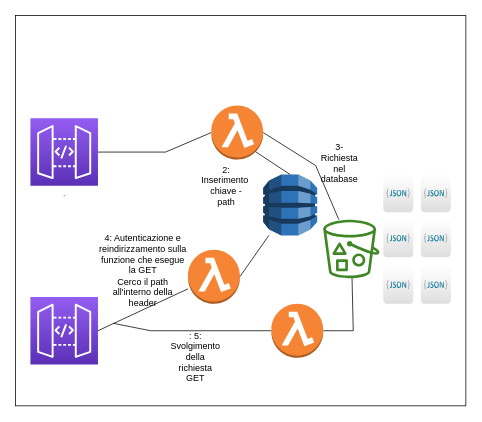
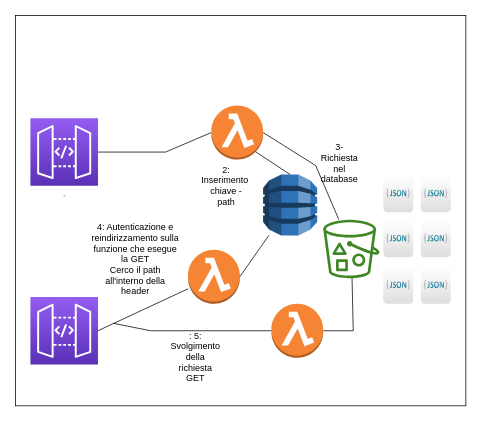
node "4: Autenticazione e reindirizzamento sulla funzione che esegue la GET Cerco il path all'interno della header": moved (143, 270) -> (135, 259)
